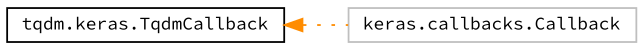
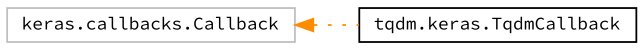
edge "keras.callbacks.Callback" -> "tqdm.keras.TqdmCallback": reversed
